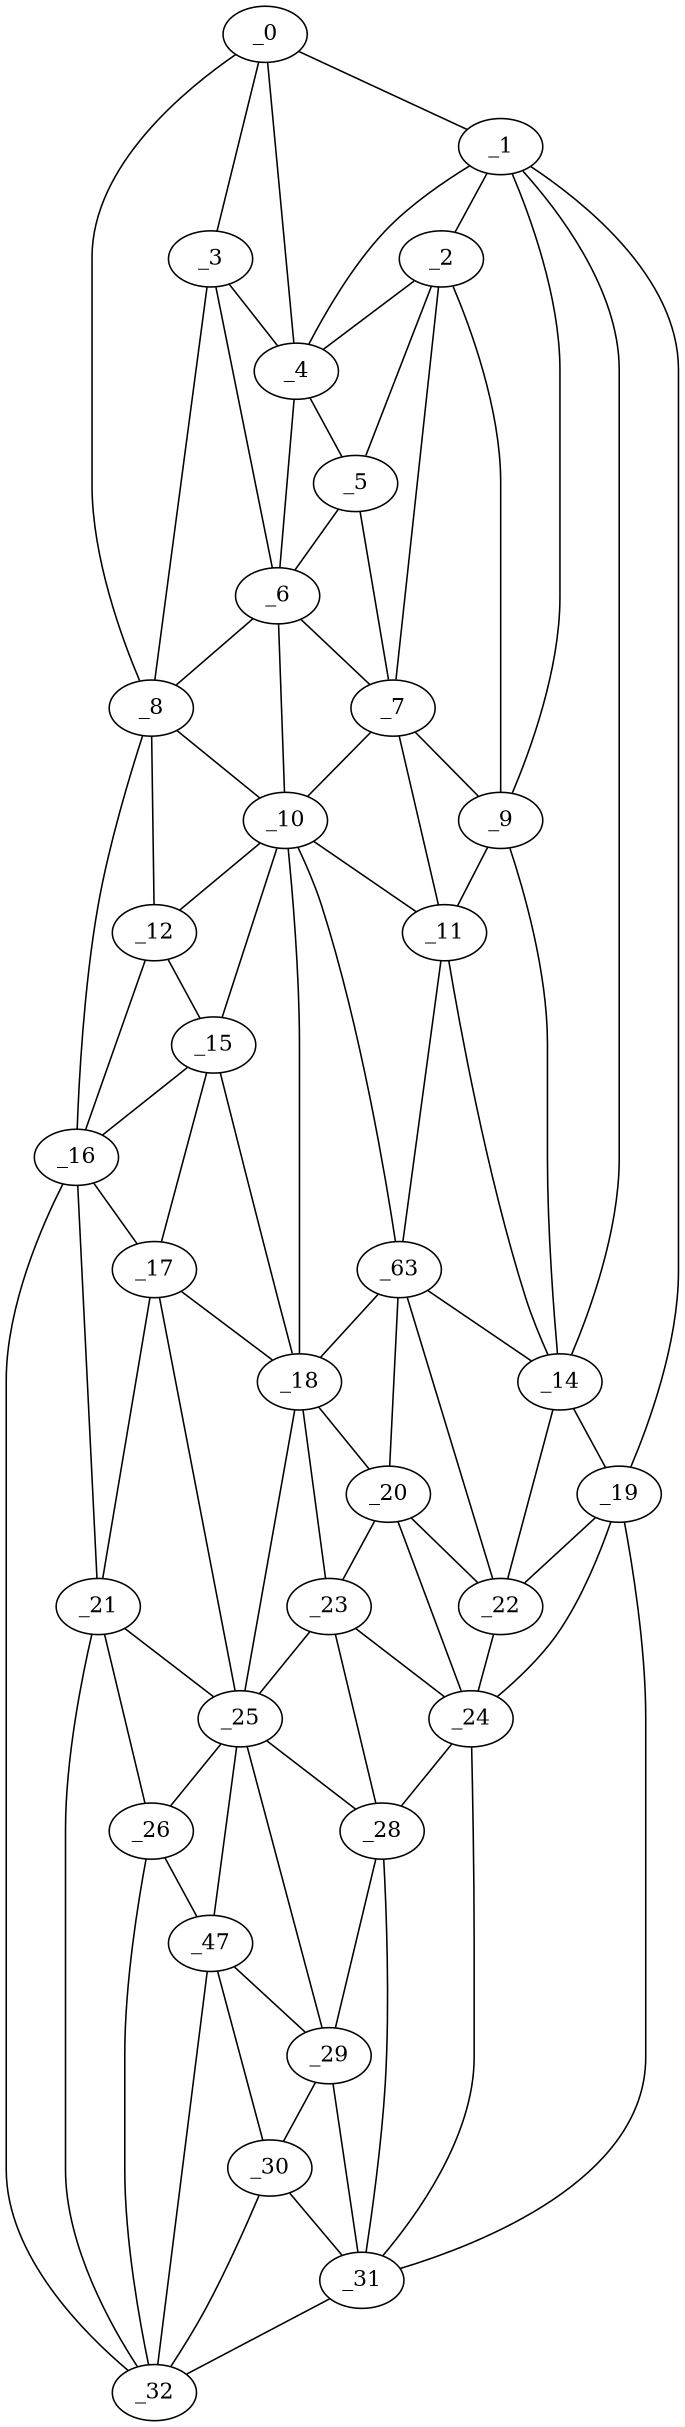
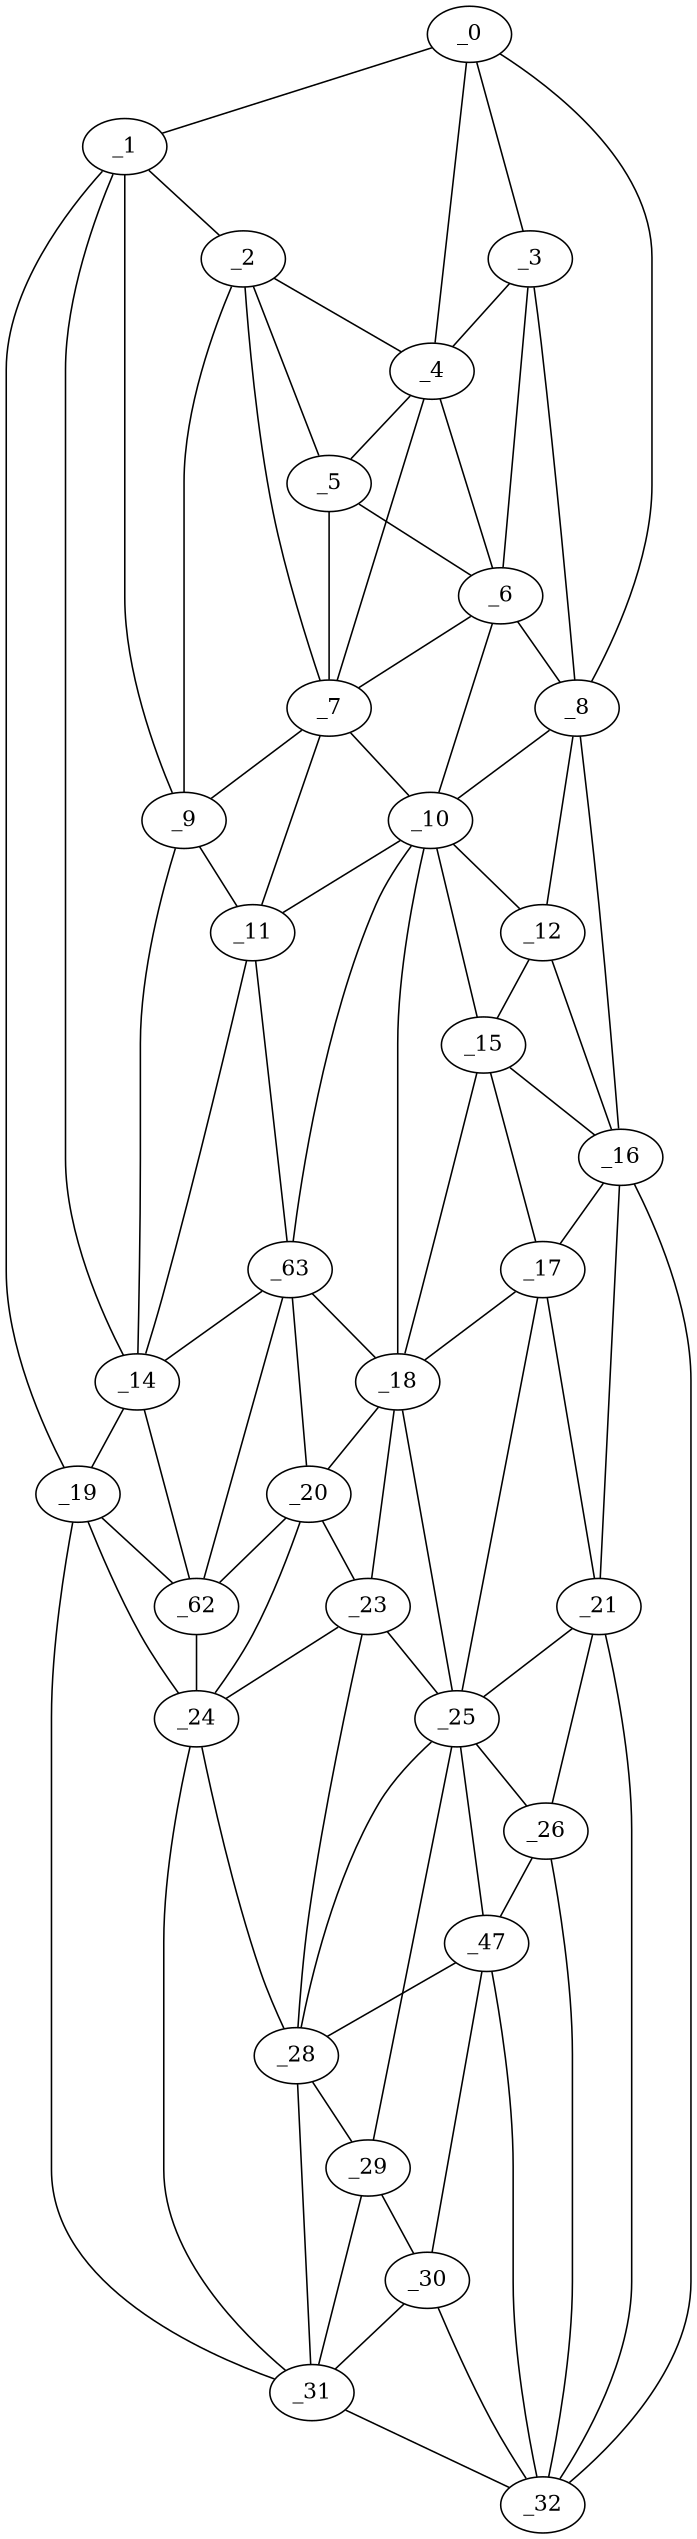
edge "_1" -- "_4": now "_7" -- "_4"
node "_22": label "_22" -> "_62"
edge "_47" -- "_29": now "_47" -- "_28"
